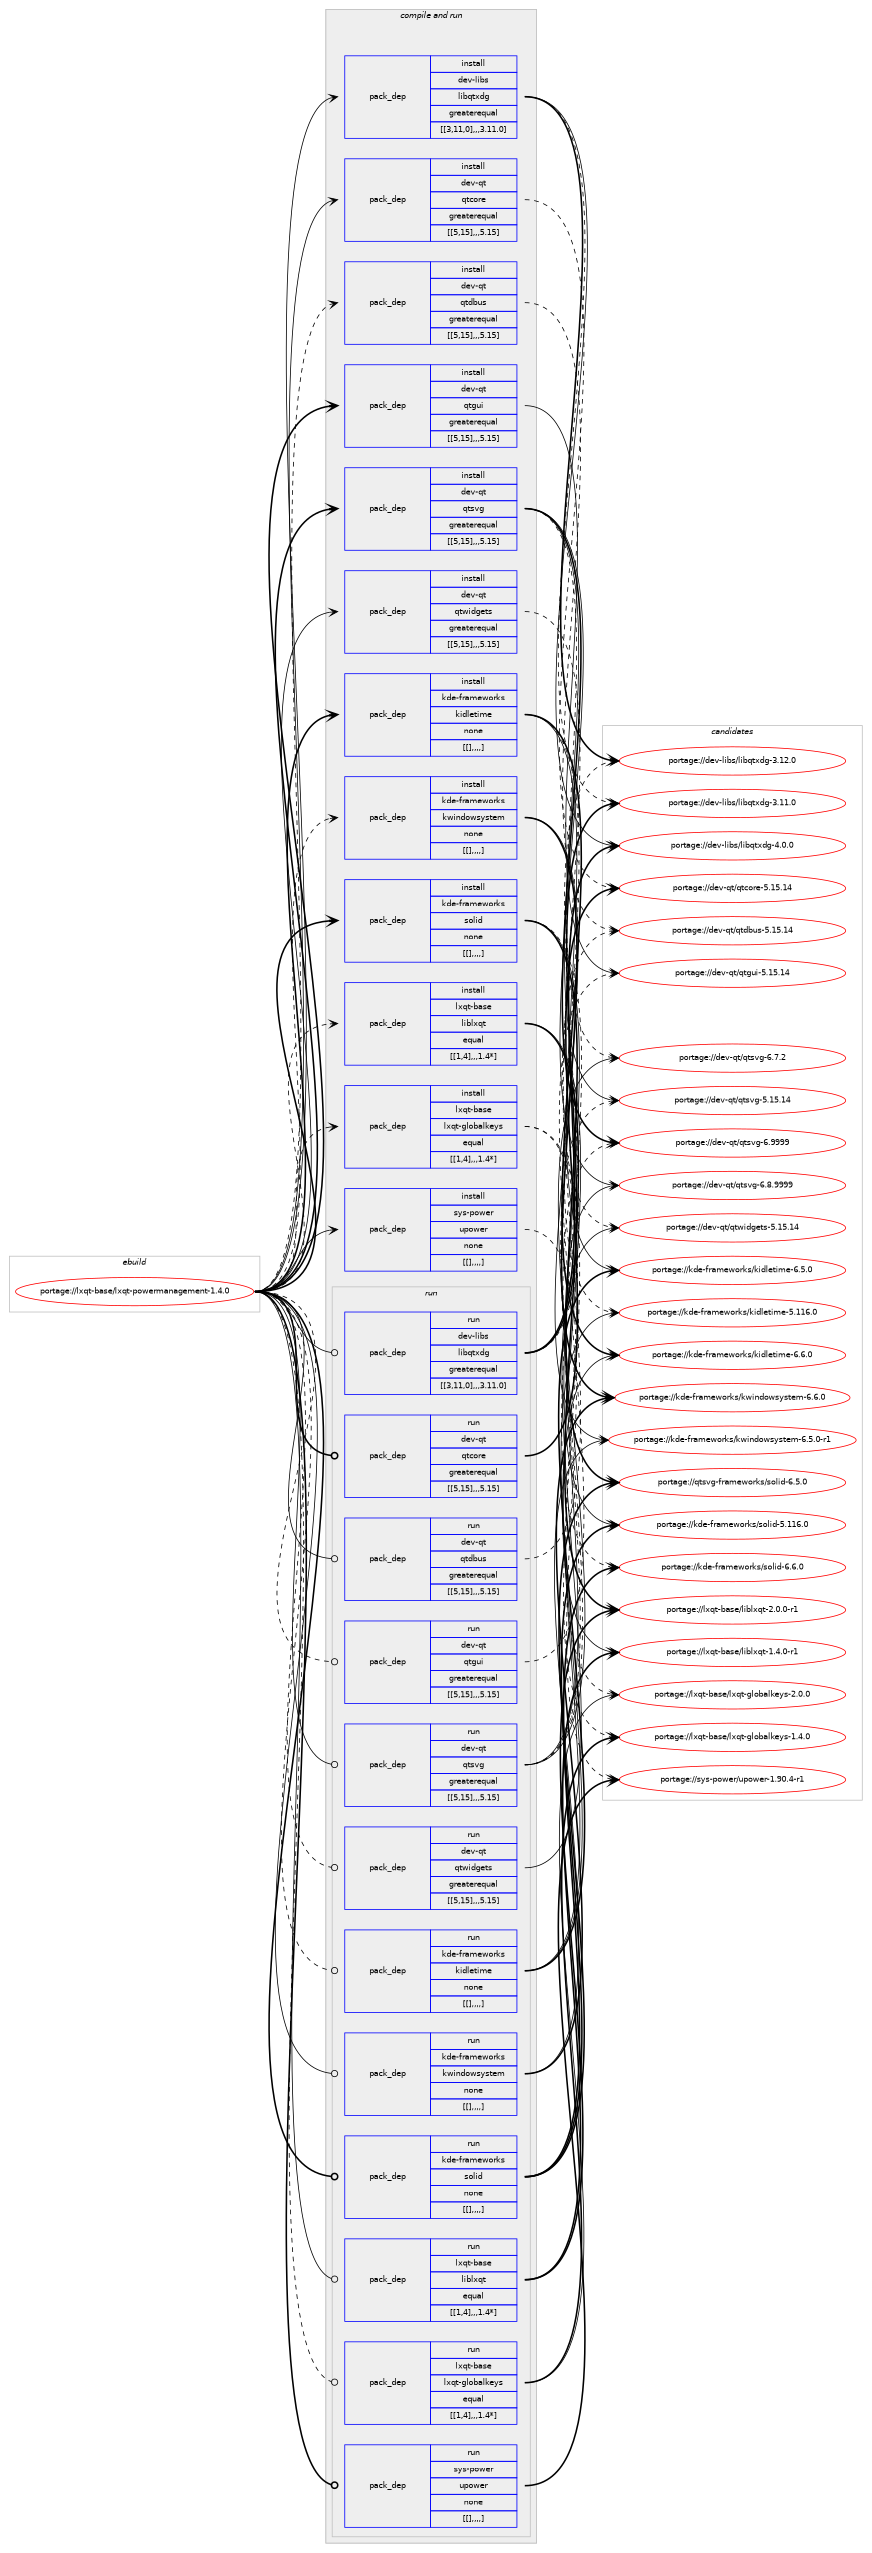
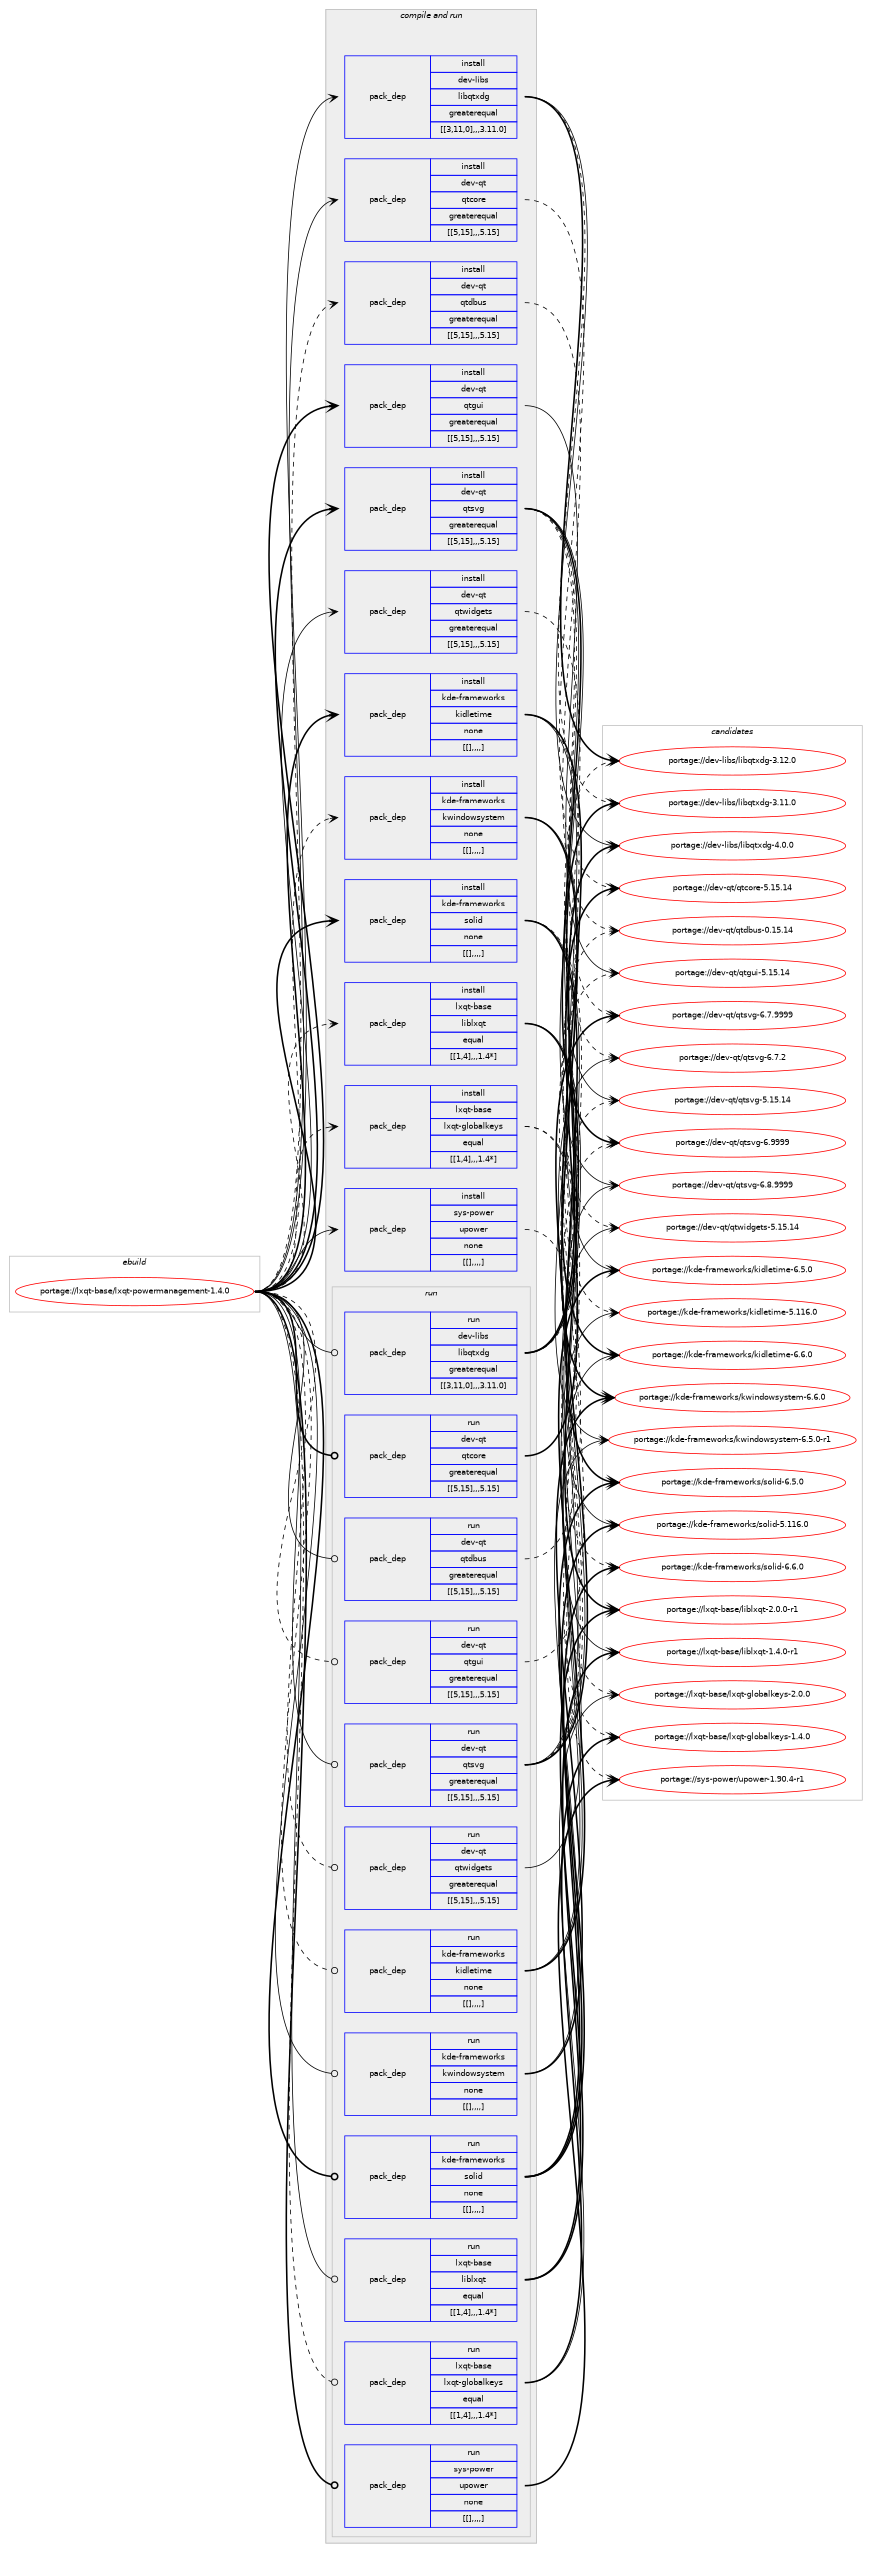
node "portage://dev-qt/qtdbus-5.15.14": label "portage://dev-qt/qtdbus-5.15.14" -> "portage://dev-qt/qtdbus-0.15.14"
node "portage://dev-qt/qtsvg-6.7.9999": added
node "portage://qtsvg-frameworks/solid-6.5.0": label "portage://qtsvg-frameworks/solid-6.5.0" -> "portage://kde-frameworks/solid-6.5.0"
